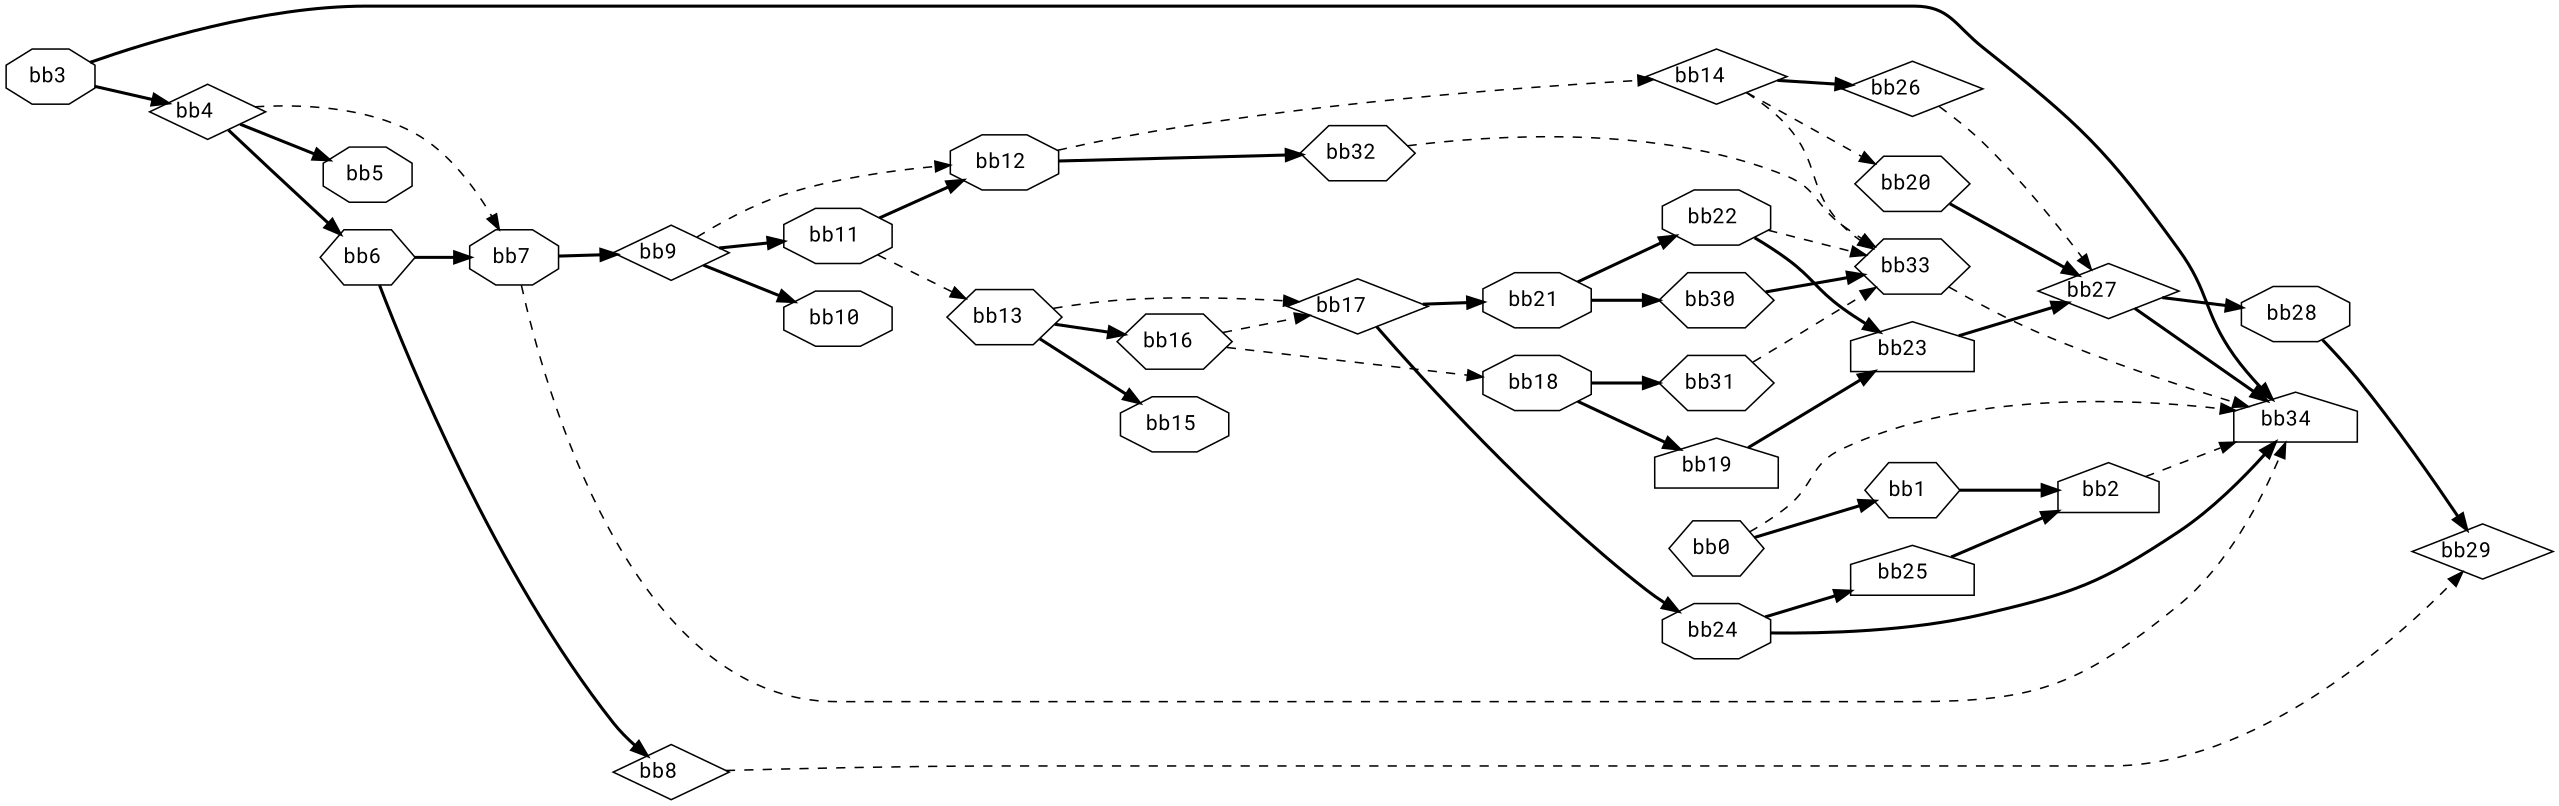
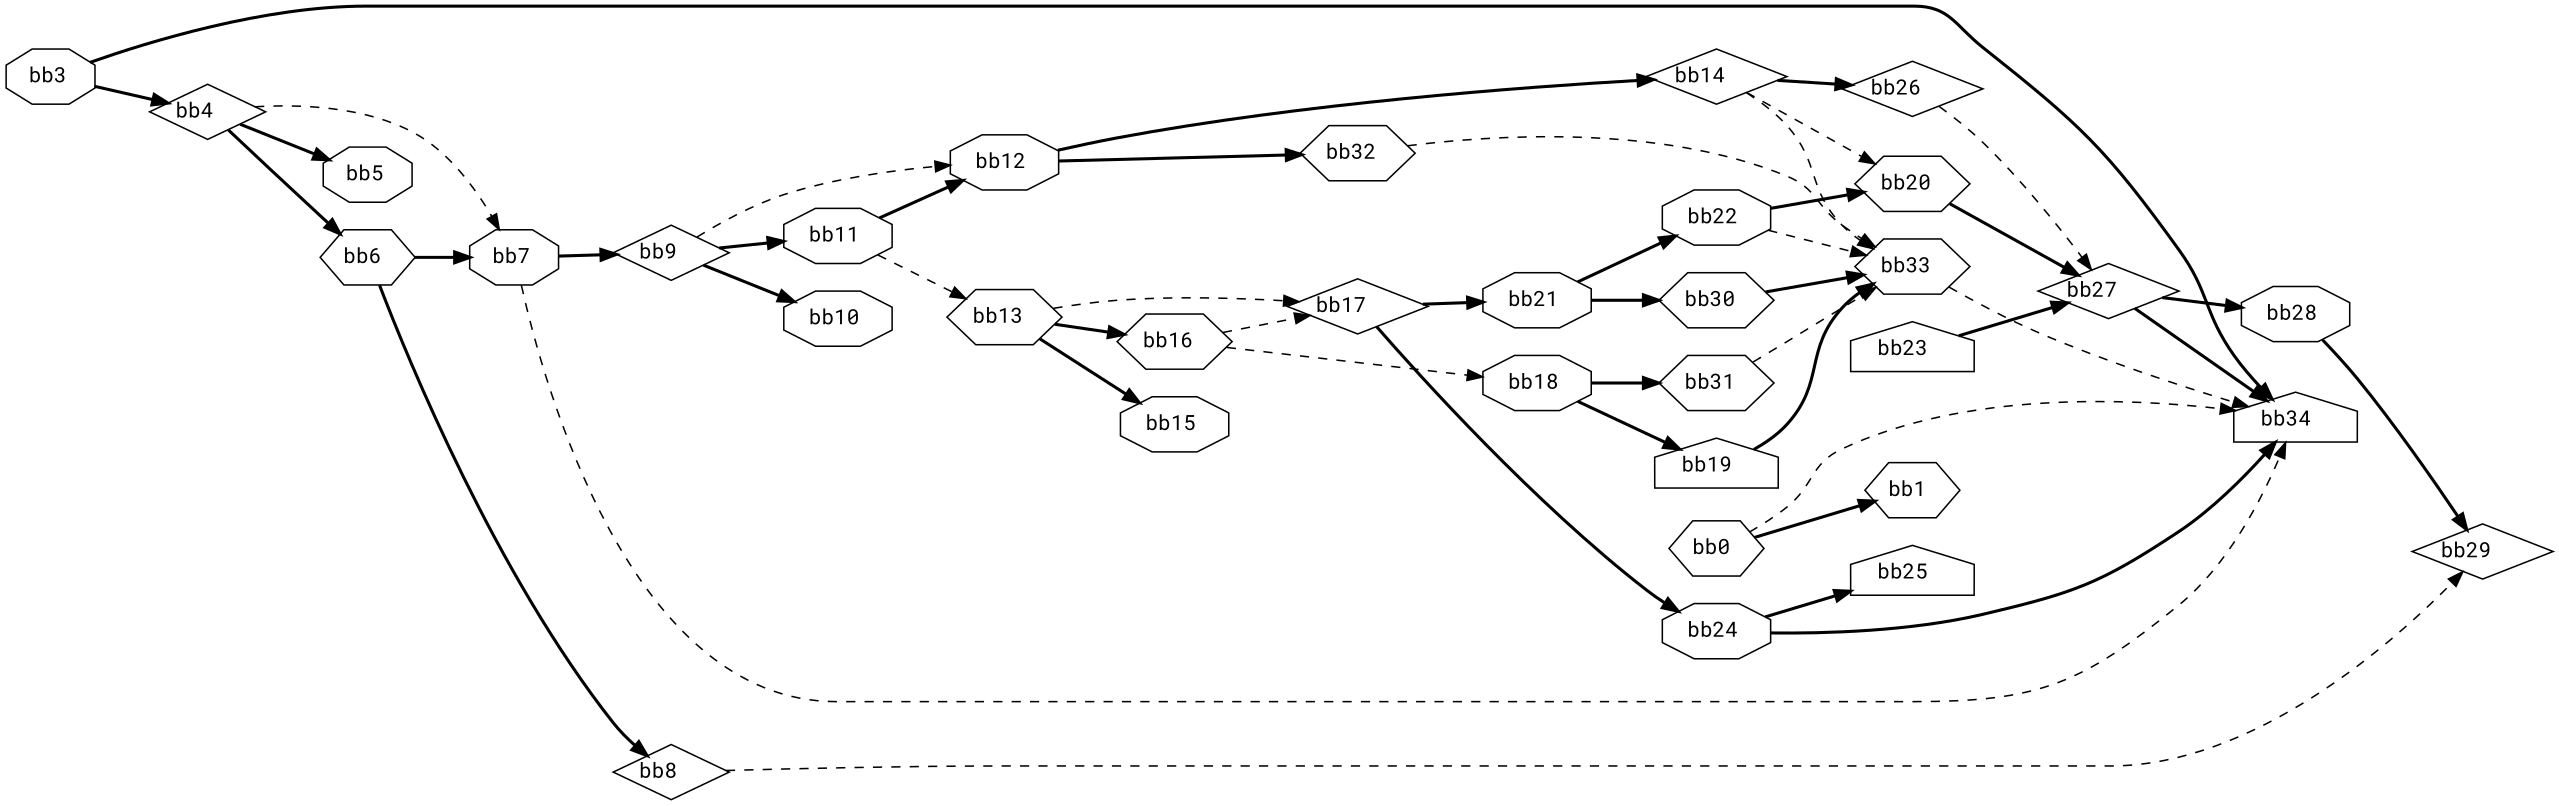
edge "bb12" -> "bb14": style dashed -> bold
edge "bb22" -> "bb23": now "bb22" -> "bb20"
edge "bb19" -> "bb23": now "bb19" -> "bb33"
node "bb2": removed
